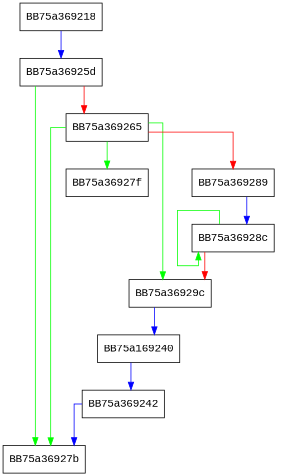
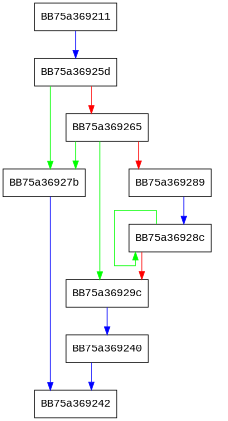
node "BB75a369218": label "BB75a369218" -> "BB75a369211"
node "BB75a36927f": removed
node "BB75a169240": label "BB75a169240" -> "BB75a369240"
edge "BB75a369242" -> "BB75a36927b": reversed
